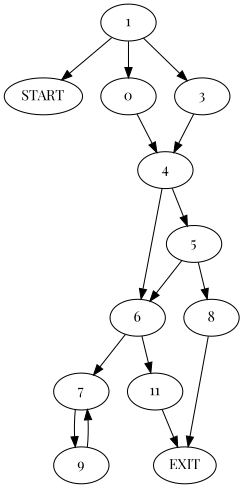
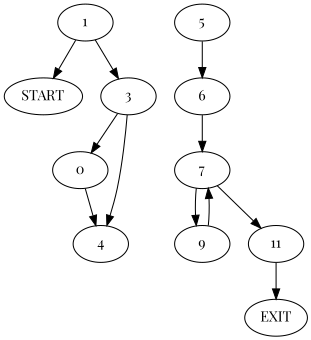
edge "1" -> "0": now "3" -> "0"
edge "4" -> "5": removed
edge "4" -> "6": removed
node "8": removed
edge "6" -> "11": now "7" -> "11"
